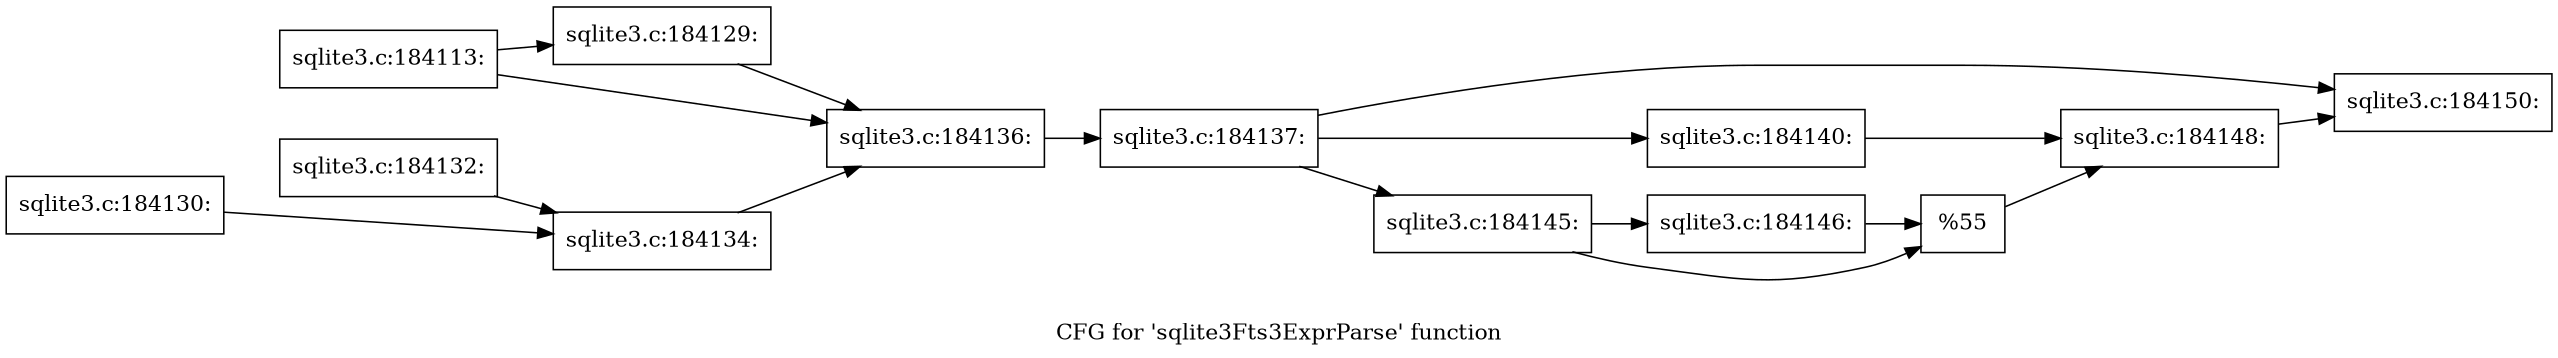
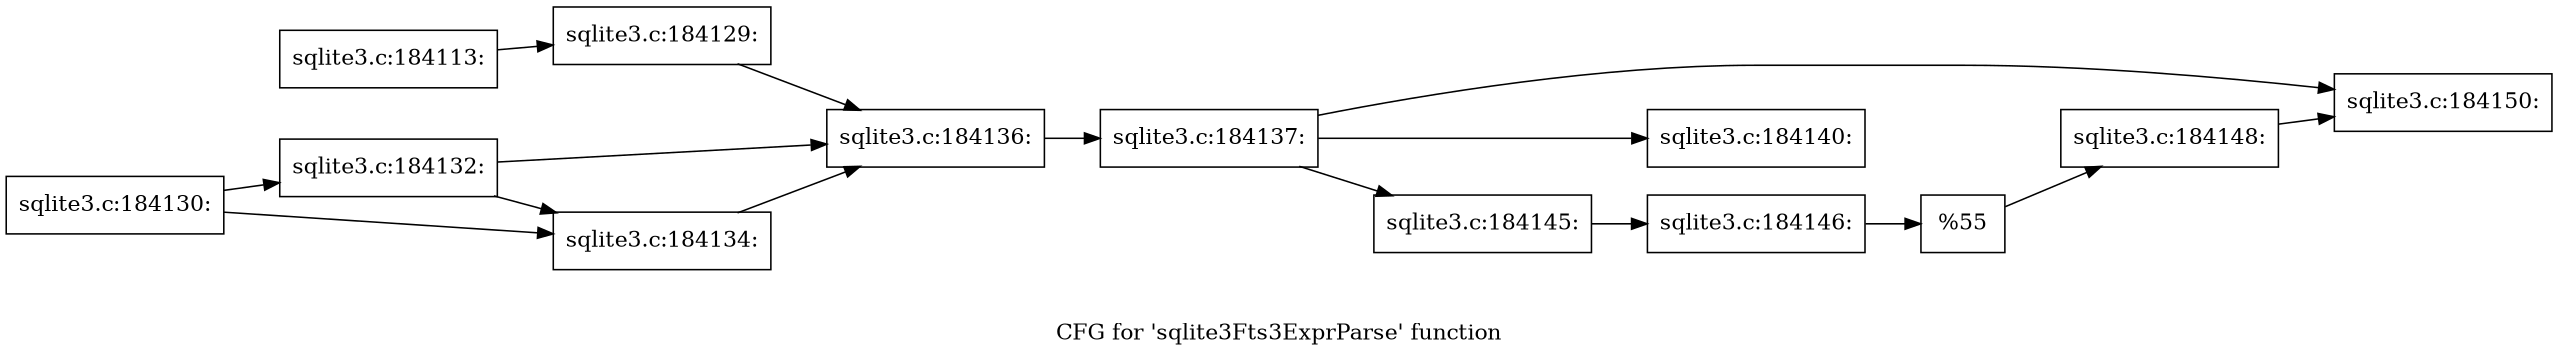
edge "sqlite3.c:184113:" -> "sqlite3.c:184136:": now "sqlite3.c:184132:" -> "sqlite3.c:184136:"
edge "sqlite3.c:184140:" -> "sqlite3.c:184148:": removed
edge "sqlite3.c:184130:" -> "sqlite3.c:184132:": added
edge "sqlite3.c:184145:" -> "%55": removed
